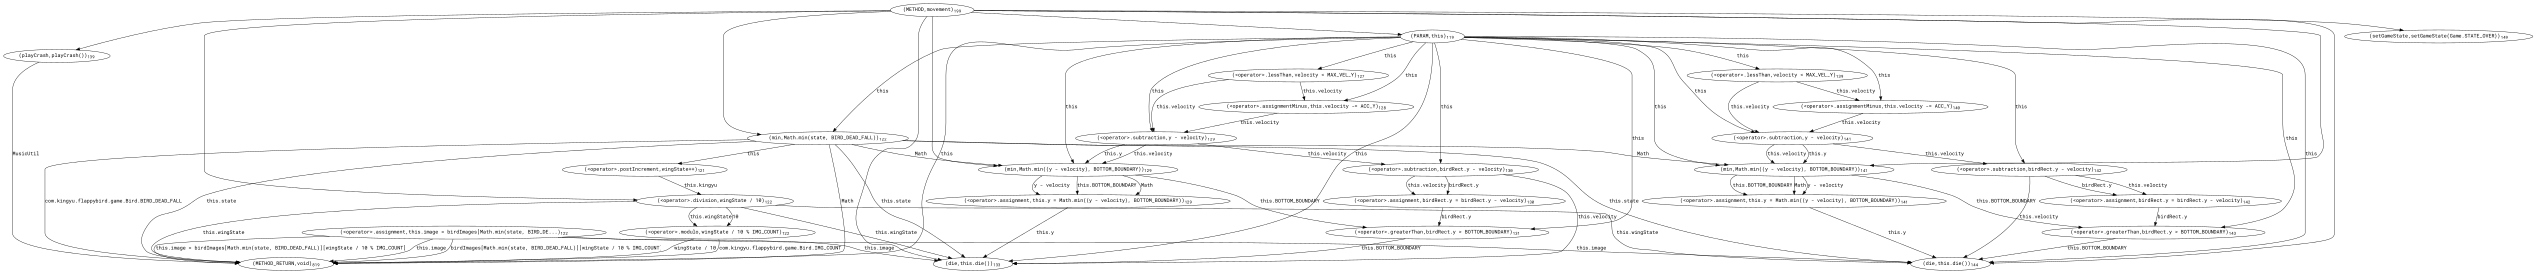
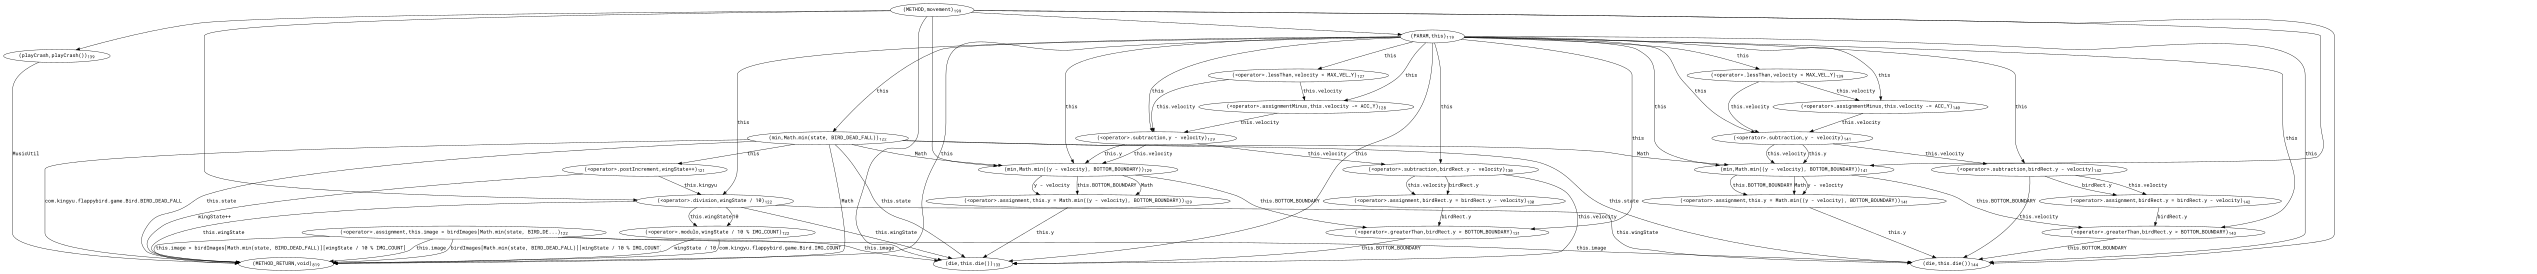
edge "(METHOD,movement)" -> "(min,Math.min(state, BIRD_DEAD_FALL))": removed
node "(setGameState,setGameState(Game.STATE_OVER))": removed
edge "(PARAM,this)" -> "(<operator>.division,wingState / 10)": added, label "this"
edge "(<operator>.postIncrement,wingState++)" -> "(METHOD_RETURN,void)": added, label "wingState++"
